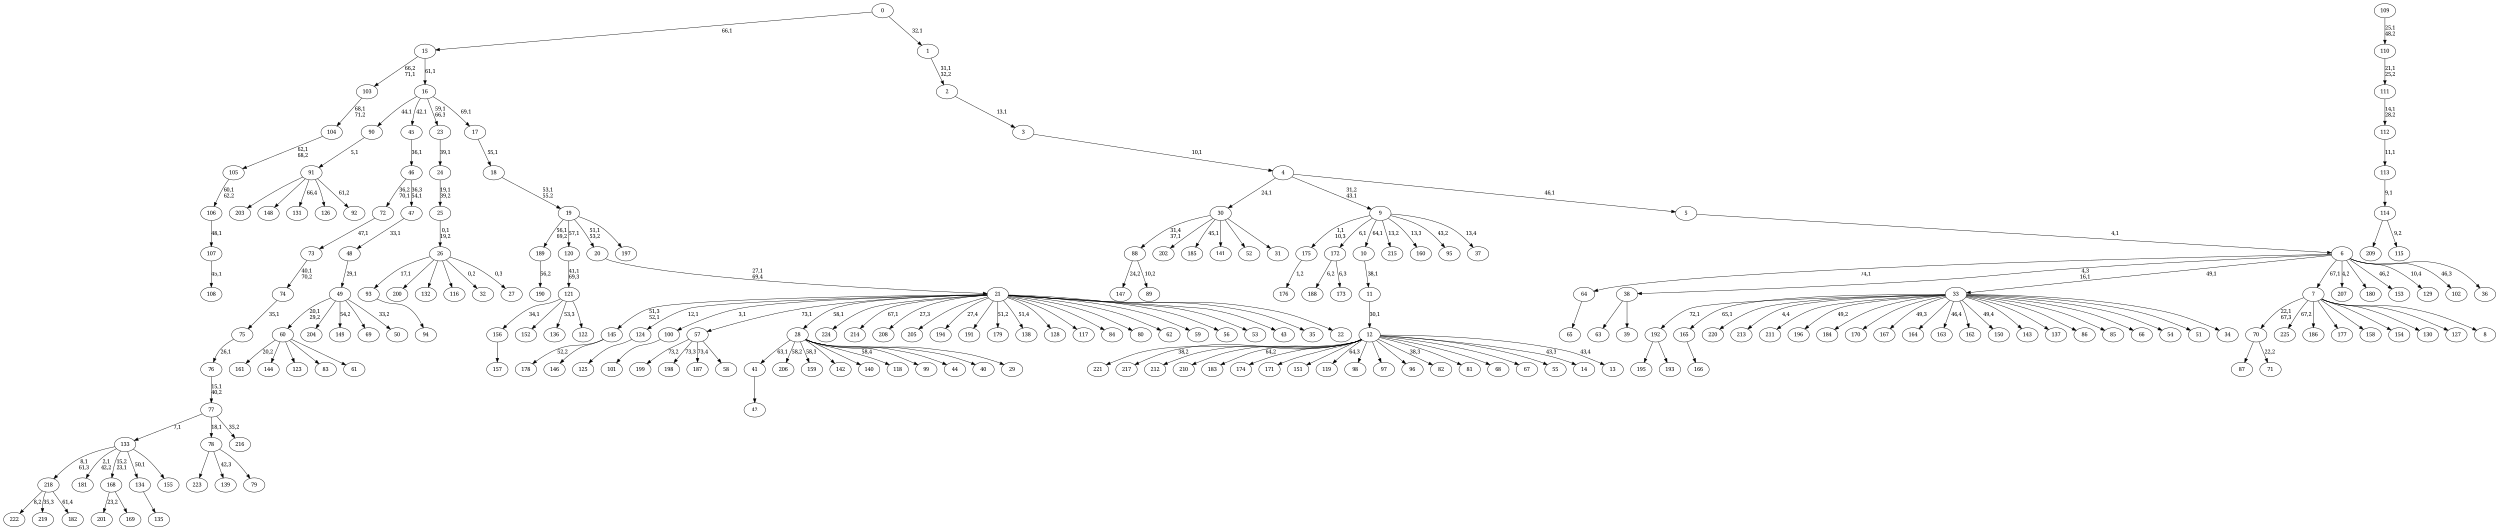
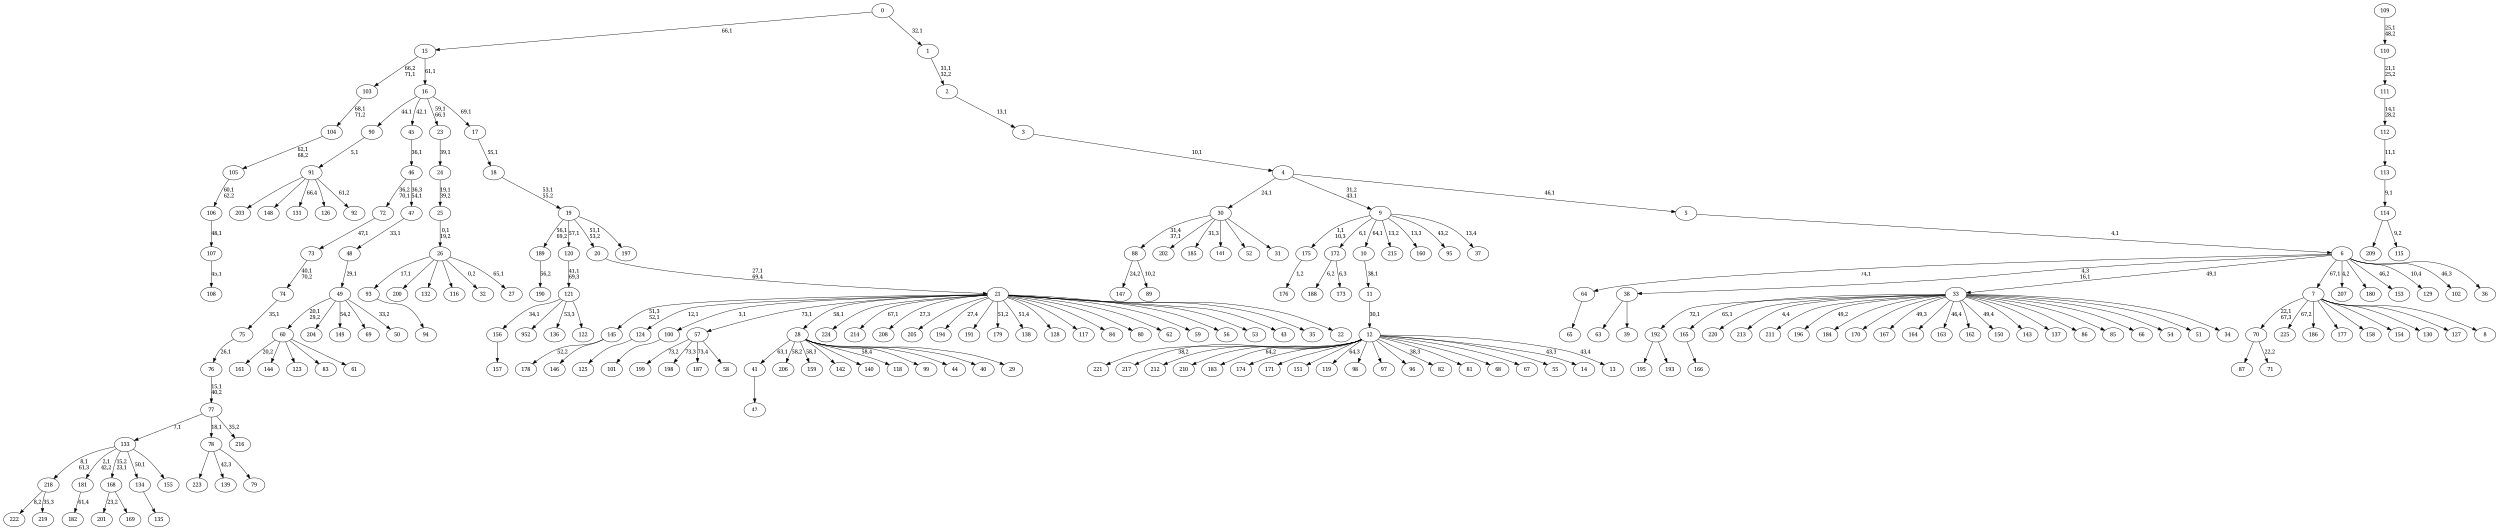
edge "30" -> "185": label "45,1" -> "31,3"
edge "26" -> "27": label "0,3" -> "65,1"
node "152": label "152" -> "952"
edge "218" -> "182": now "181" -> "182"
